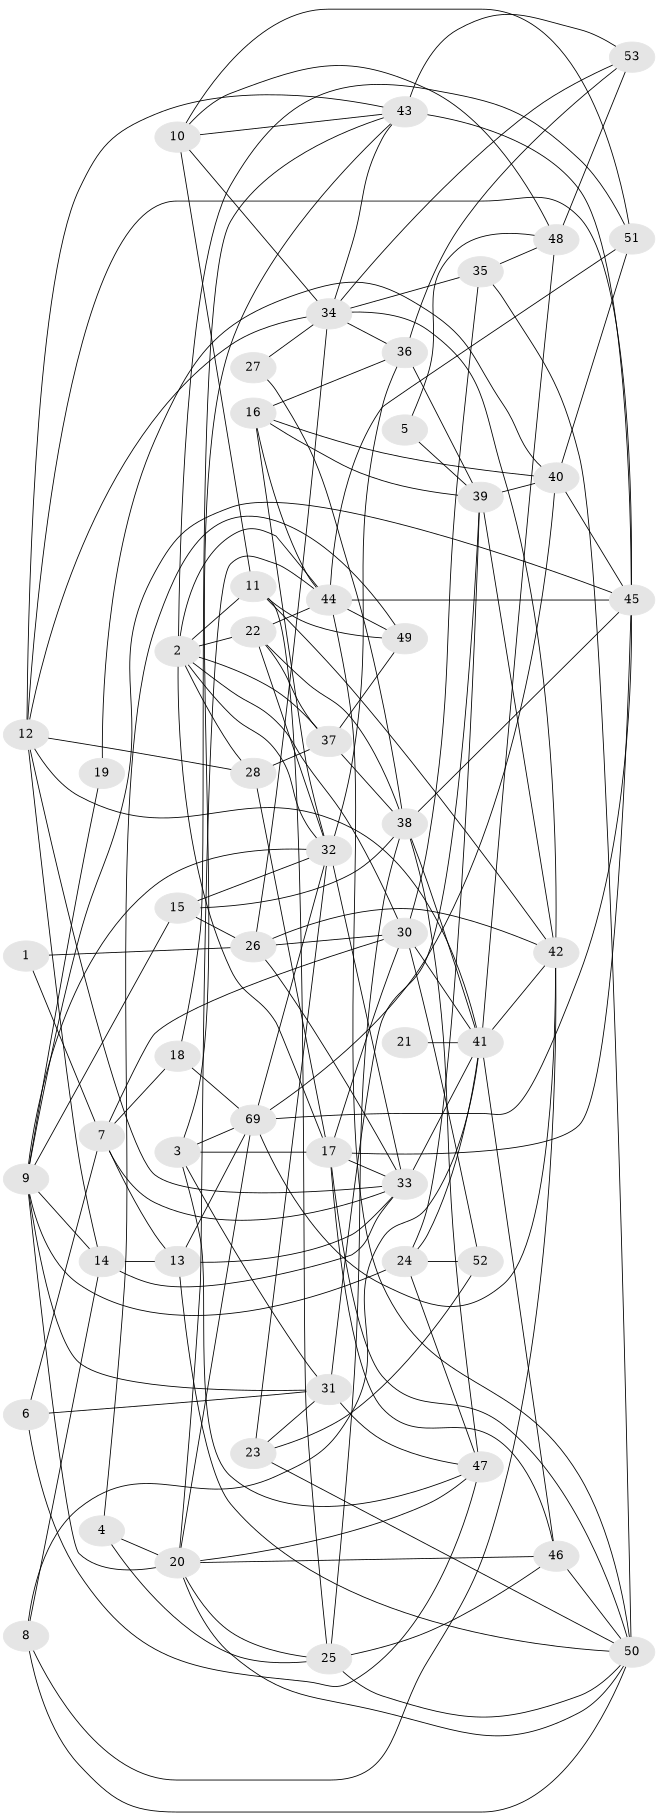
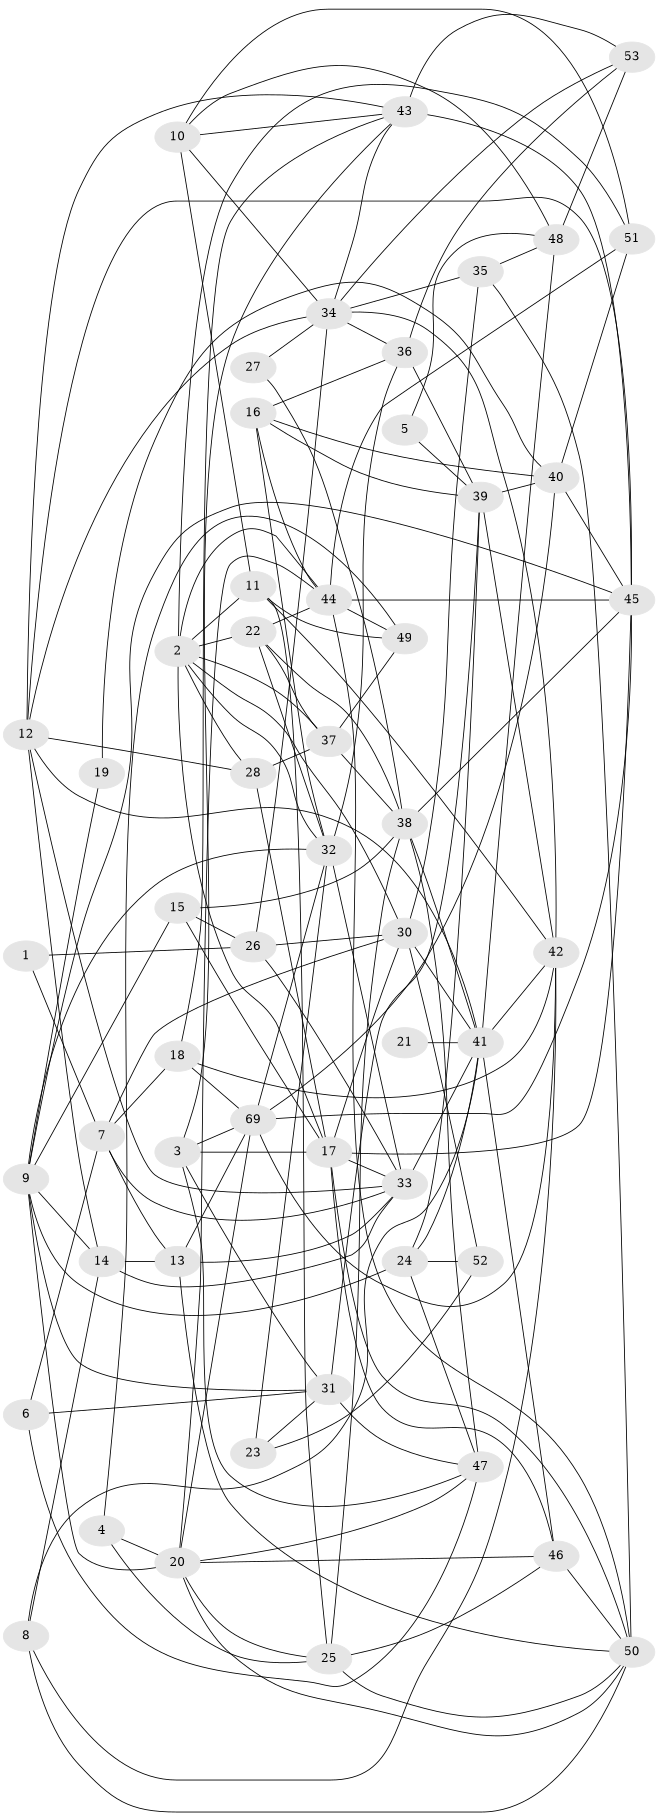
edge "32" -- "15": now "17" -- "15"
edge "26" -- "42": now "18" -- "42"
edge "23" -- "50": removed
